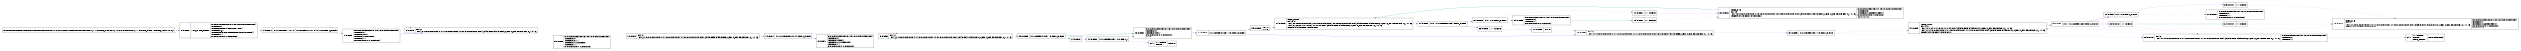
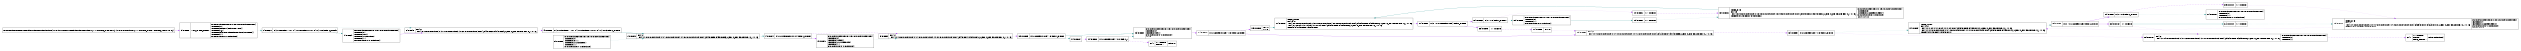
node "4: 0x0053": added
